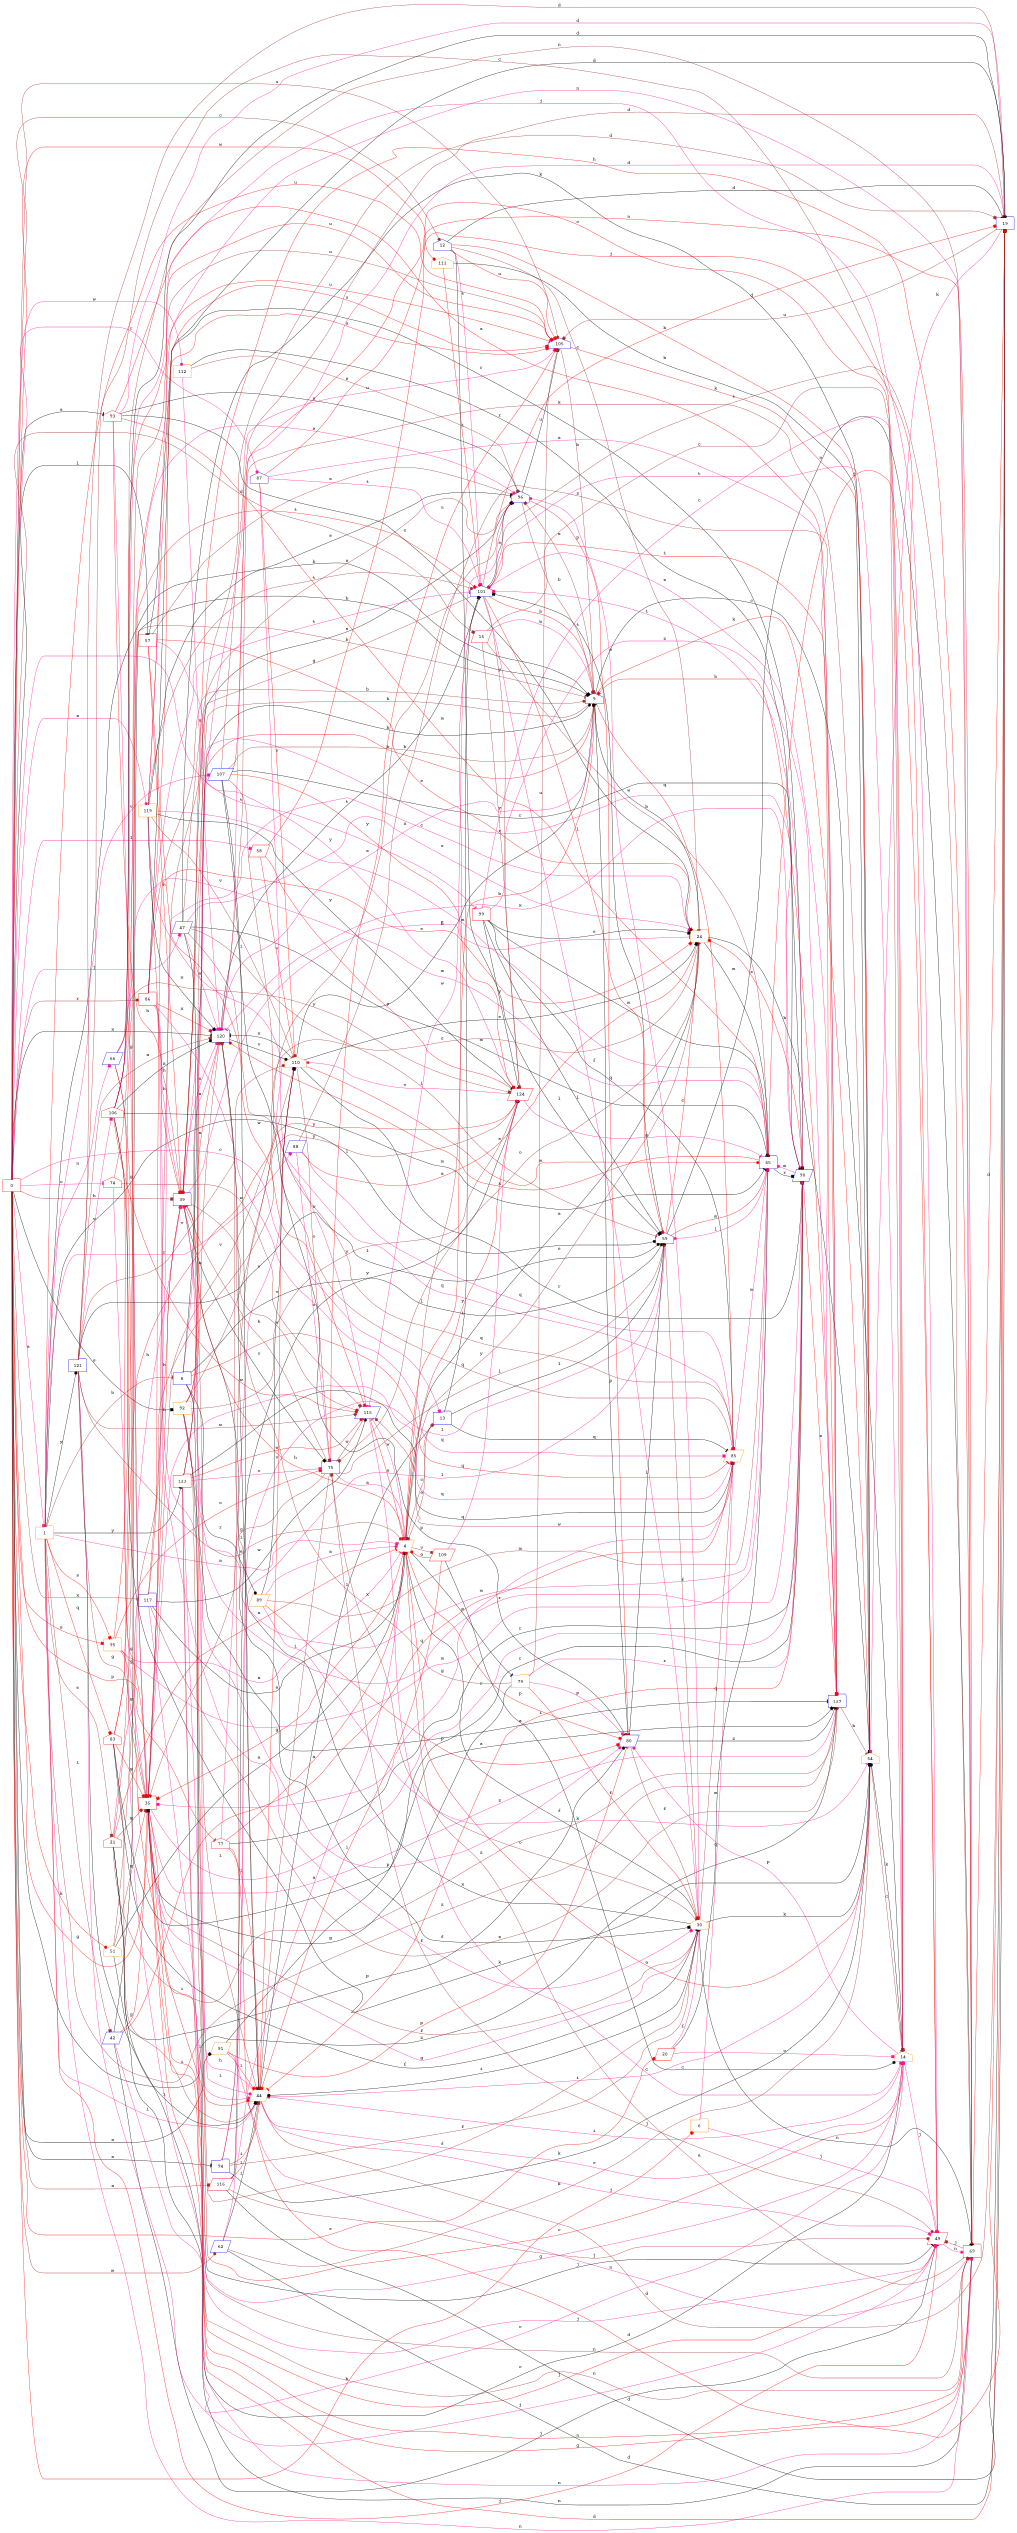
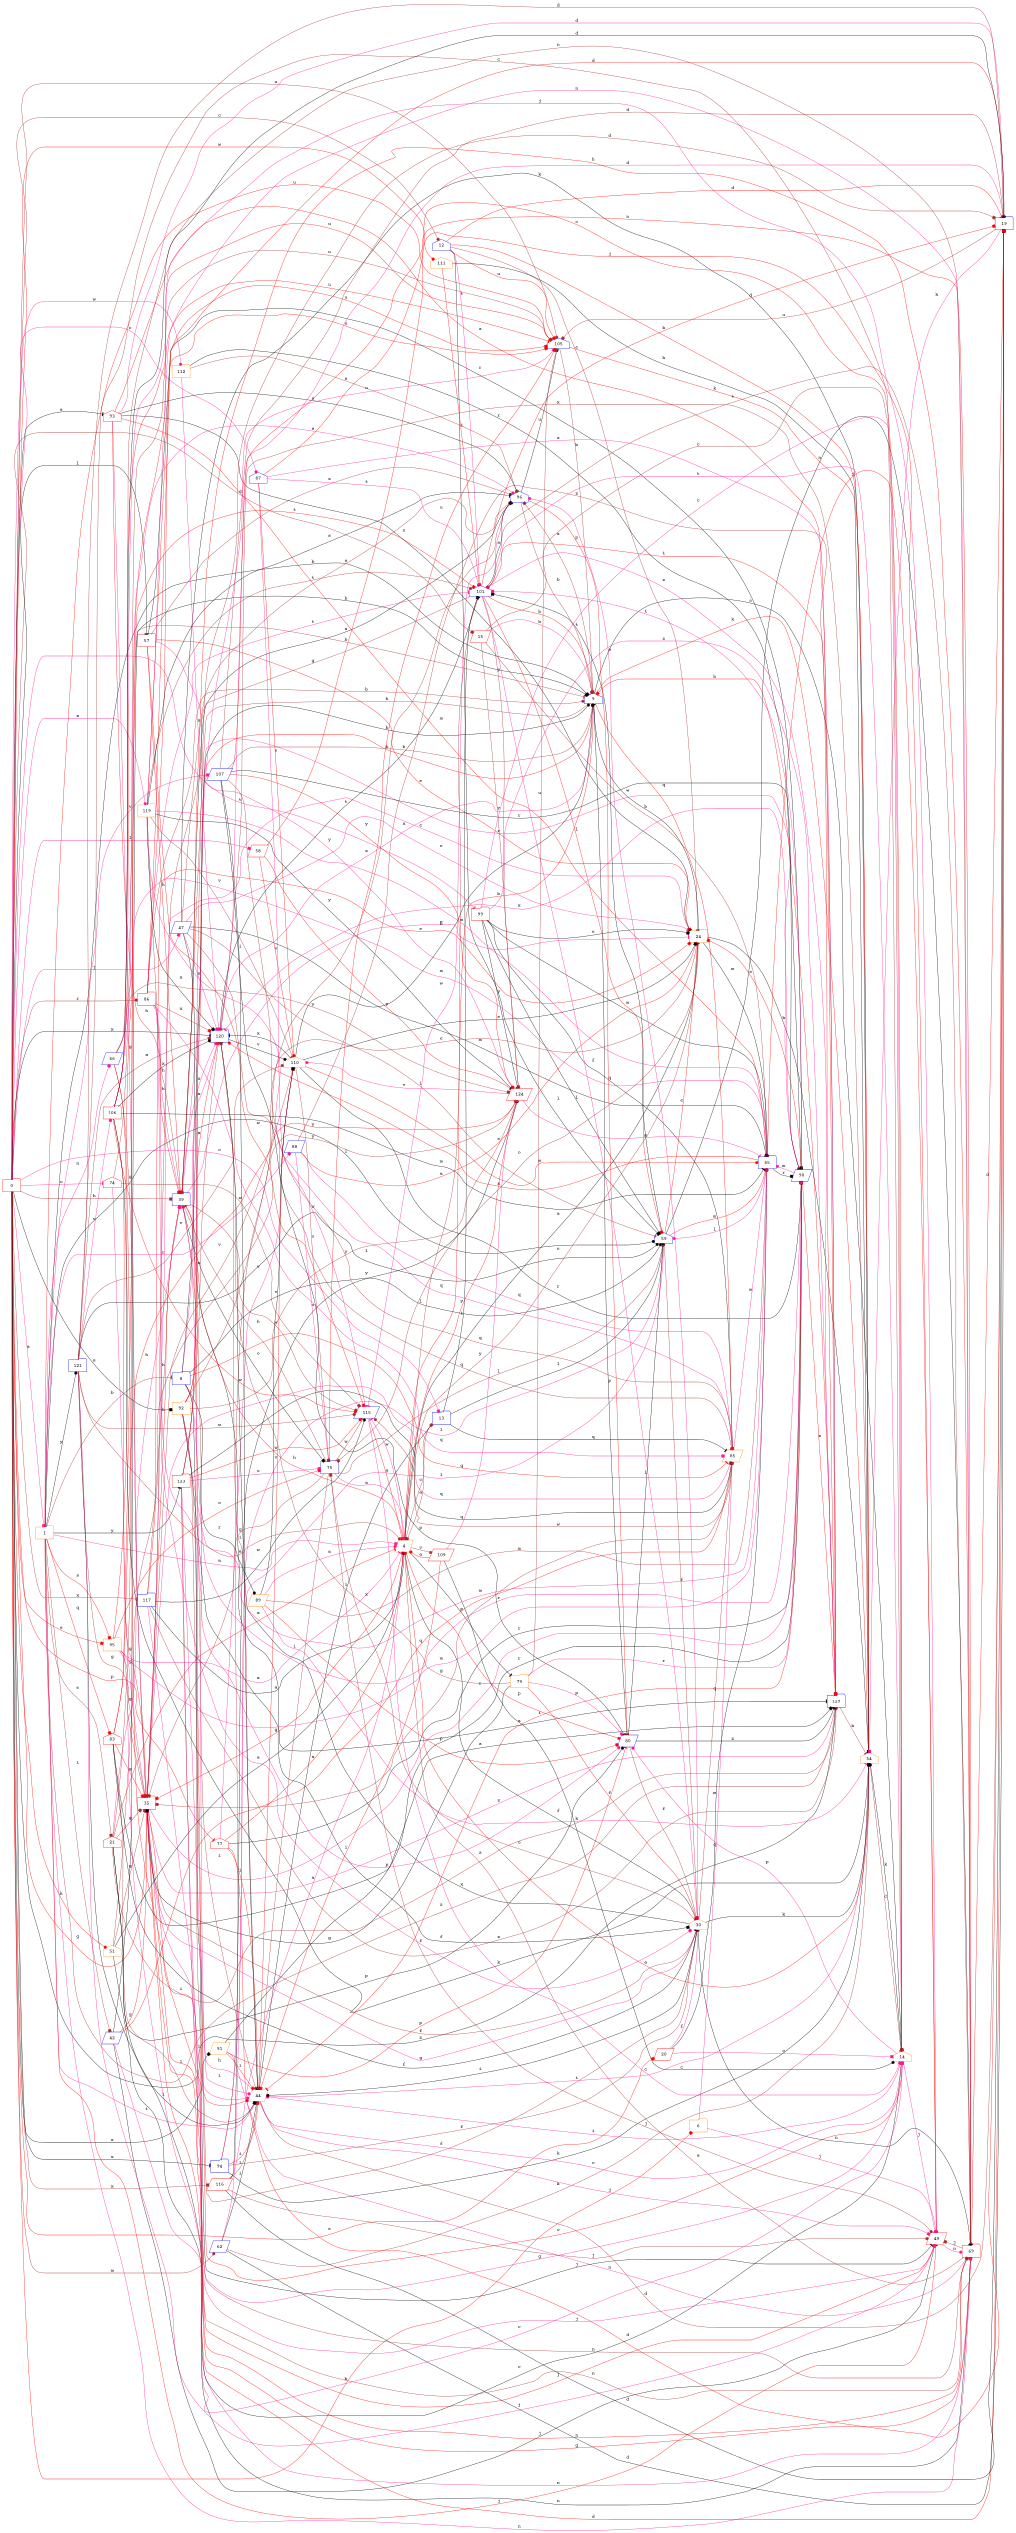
edge "12" -> "19": color black -> red
edge "86" -> "19": color black -> red
node "106": shape house -> folder
edge "85" -> "35": color deeppink -> brown
